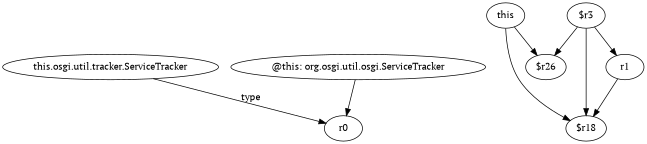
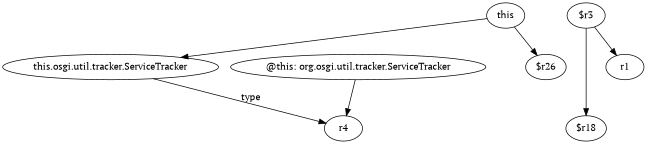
edge "$r3" -> "$r26": removed
node "@this: org.osgi.util.osgi.ServiceTracker": label "@this: org.osgi.util.osgi.ServiceTracker" -> "@this: org.osgi.util.tracker.ServiceTracker"
edge "this" -> "$r18": now "this" -> "this.osgi.util.tracker.ServiceTracker"
edge "r1" -> "$r18": removed
node "r0": label "r0" -> "r4"
